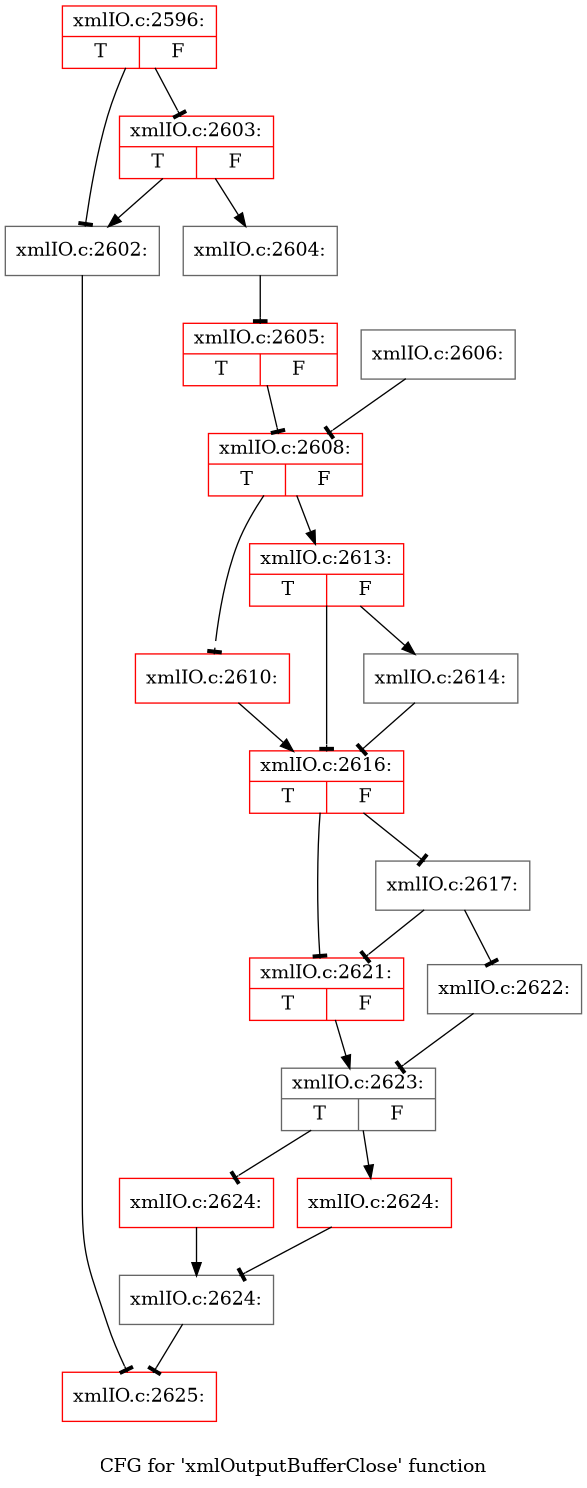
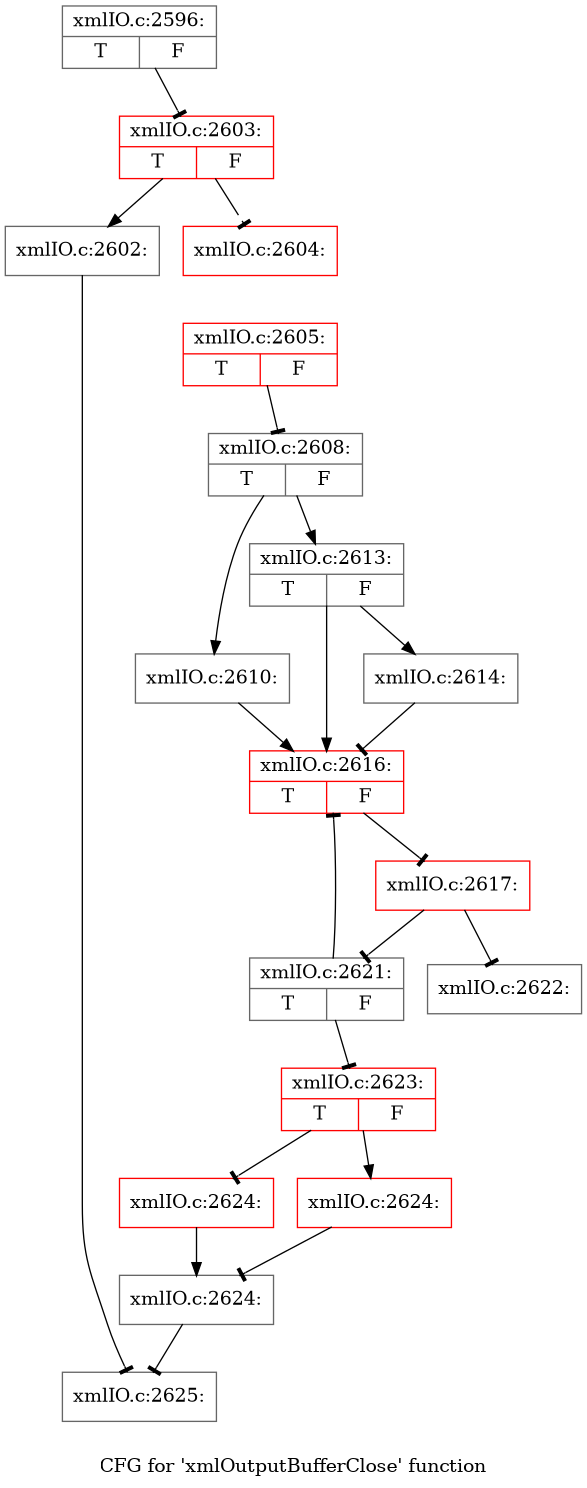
node "xmlIO.c:2596:": color red -> gray40
edge "xmlIO.c:2596:" -> "xmlIO.c:2602:": removed
edge "xmlIO.c:2603:" -> "xmlIO.c:2604:": arrowhead normal -> tee
node "xmlIO.c:2604:": color gray40 -> red
edge "xmlIO.c:2604:" -> "xmlIO.c:2605:": removed
node "xmlIO.c:2606:": removed
node "xmlIO.c:2608:": color red -> gray40
edge "xmlIO.c:2608:" -> "xmlIO.c:2610:": arrowhead tee -> normal
node "xmlIO.c:2613:": color red -> gray40
edge "xmlIO.c:2613:" -> "xmlIO.c:2616:": arrowhead tee -> normal
node "xmlIO.c:2610:": color red -> gray40
edge "xmlIO.c:2616:" -> "xmlIO.c:2621:": reversed
node "xmlIO.c:2617:": color gray40 -> red
node "xmlIO.c:2621:": color red -> gray40
edge "xmlIO.c:2622:" -> "xmlIO.c:2623:": removed
edge "xmlIO.c:2621:" -> "xmlIO.c:2623:": arrowhead normal -> tee
node "xmlIO.c:2623:": color gray40 -> red
node "xmlIO.c:2625:": color red -> gray40
